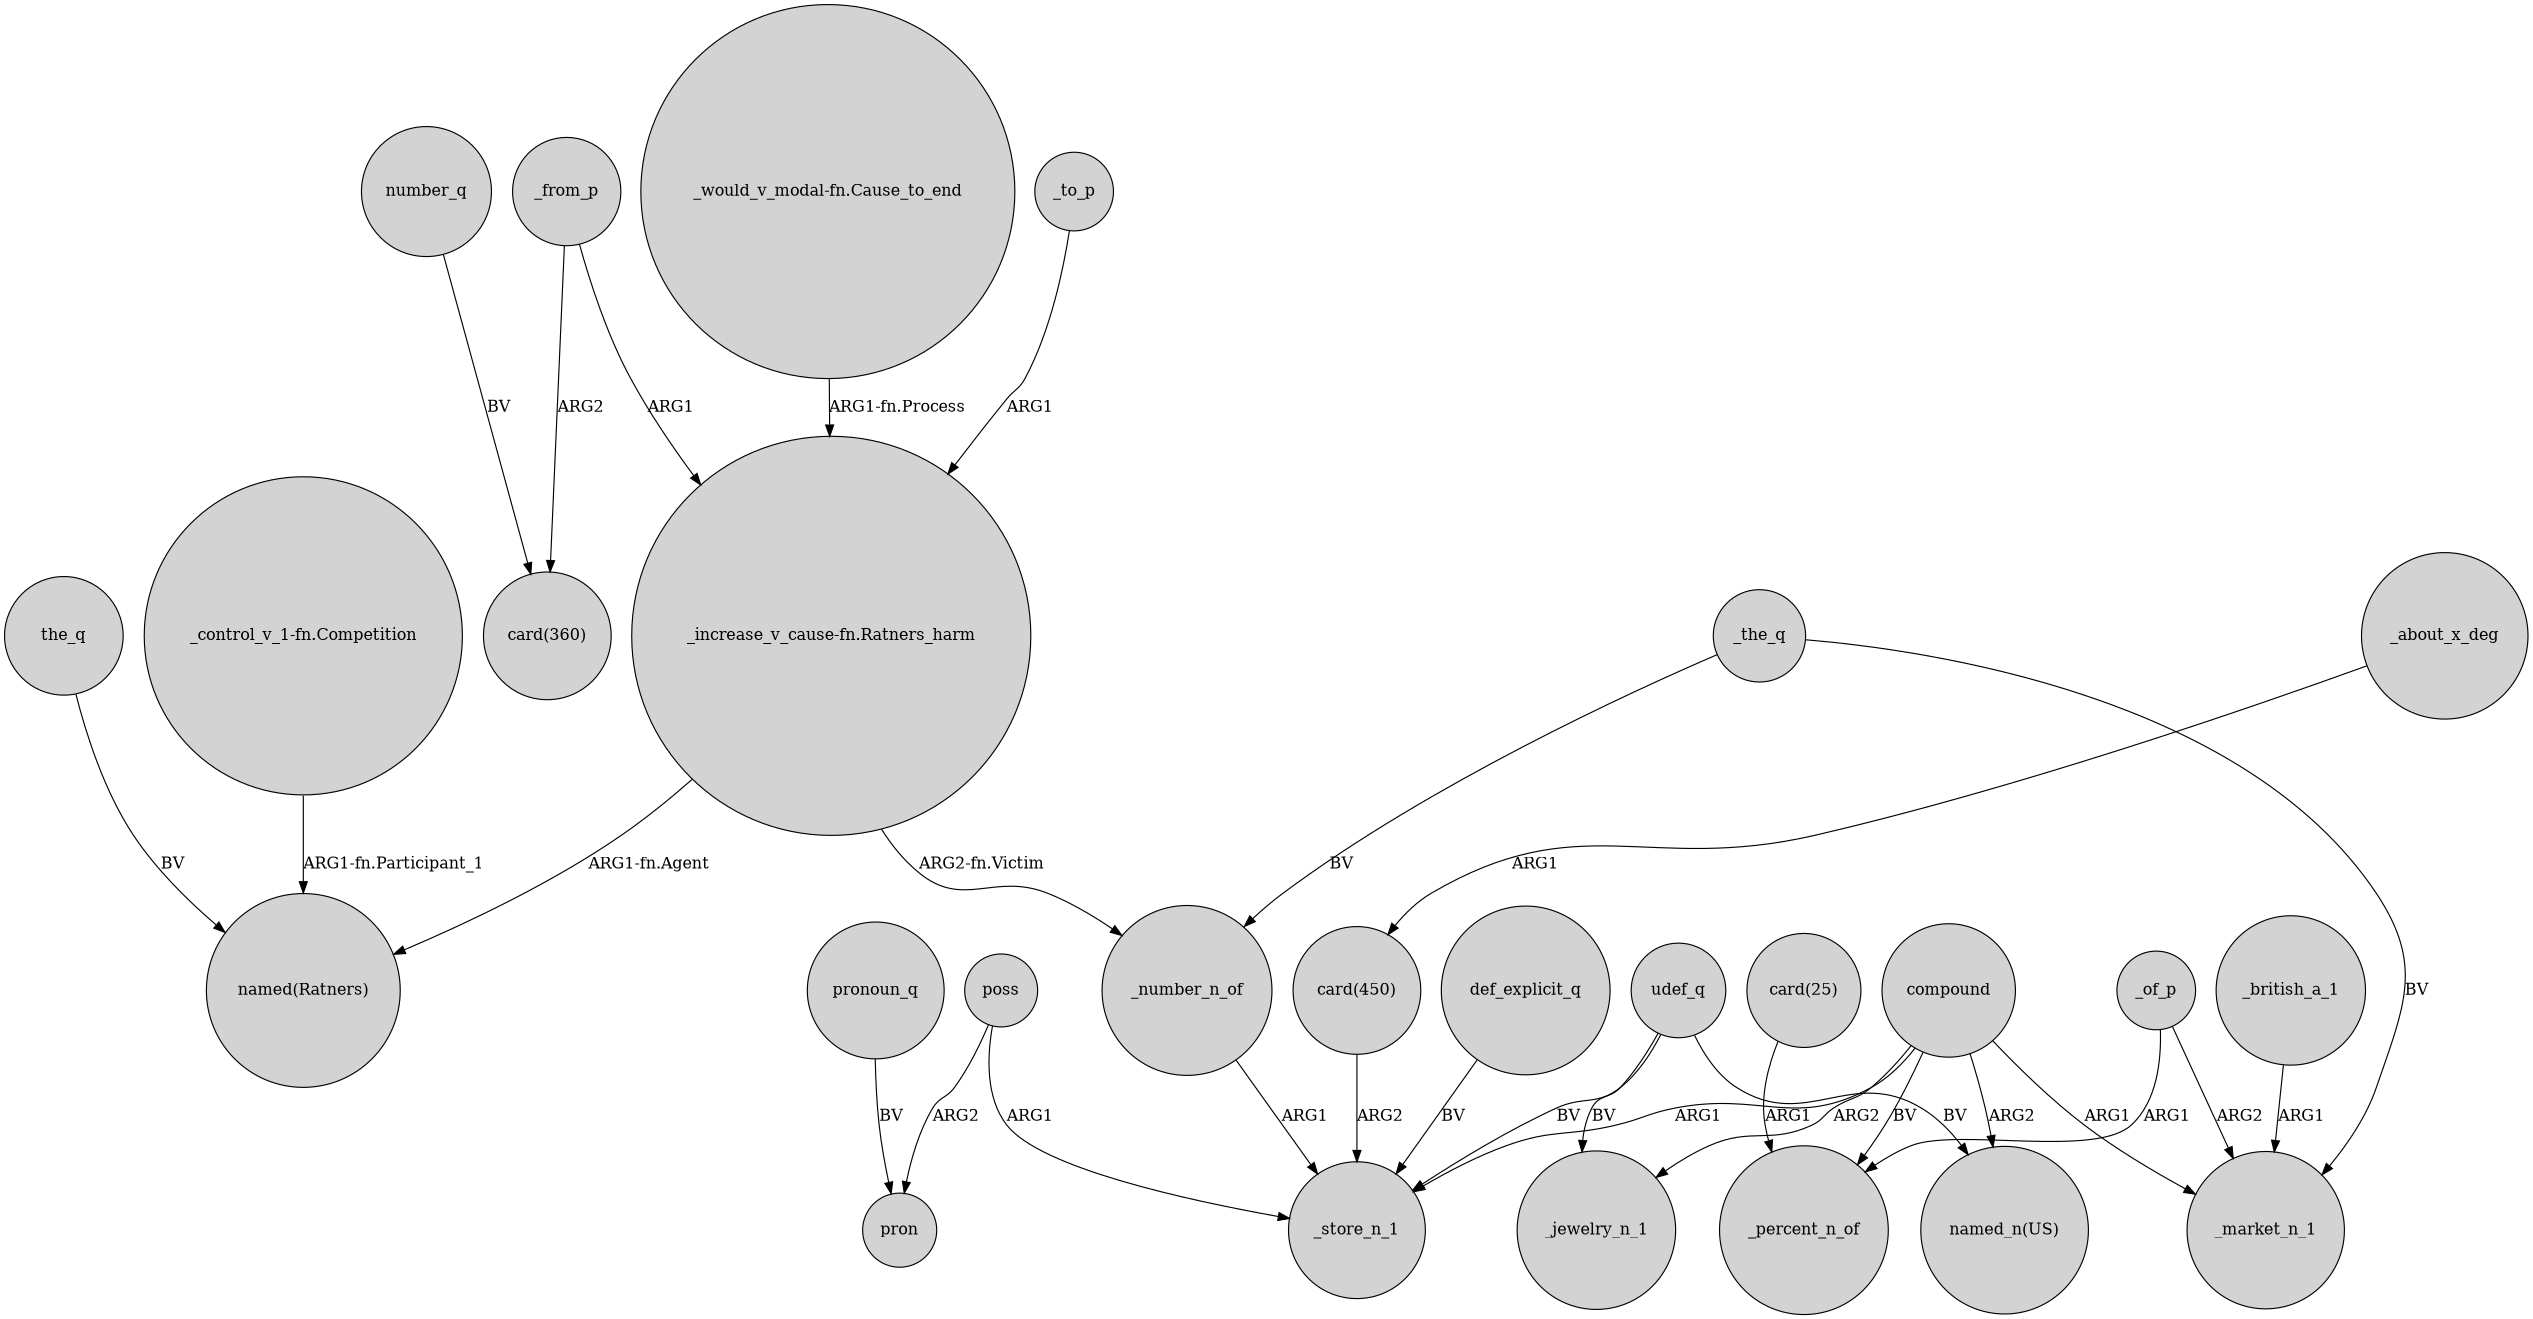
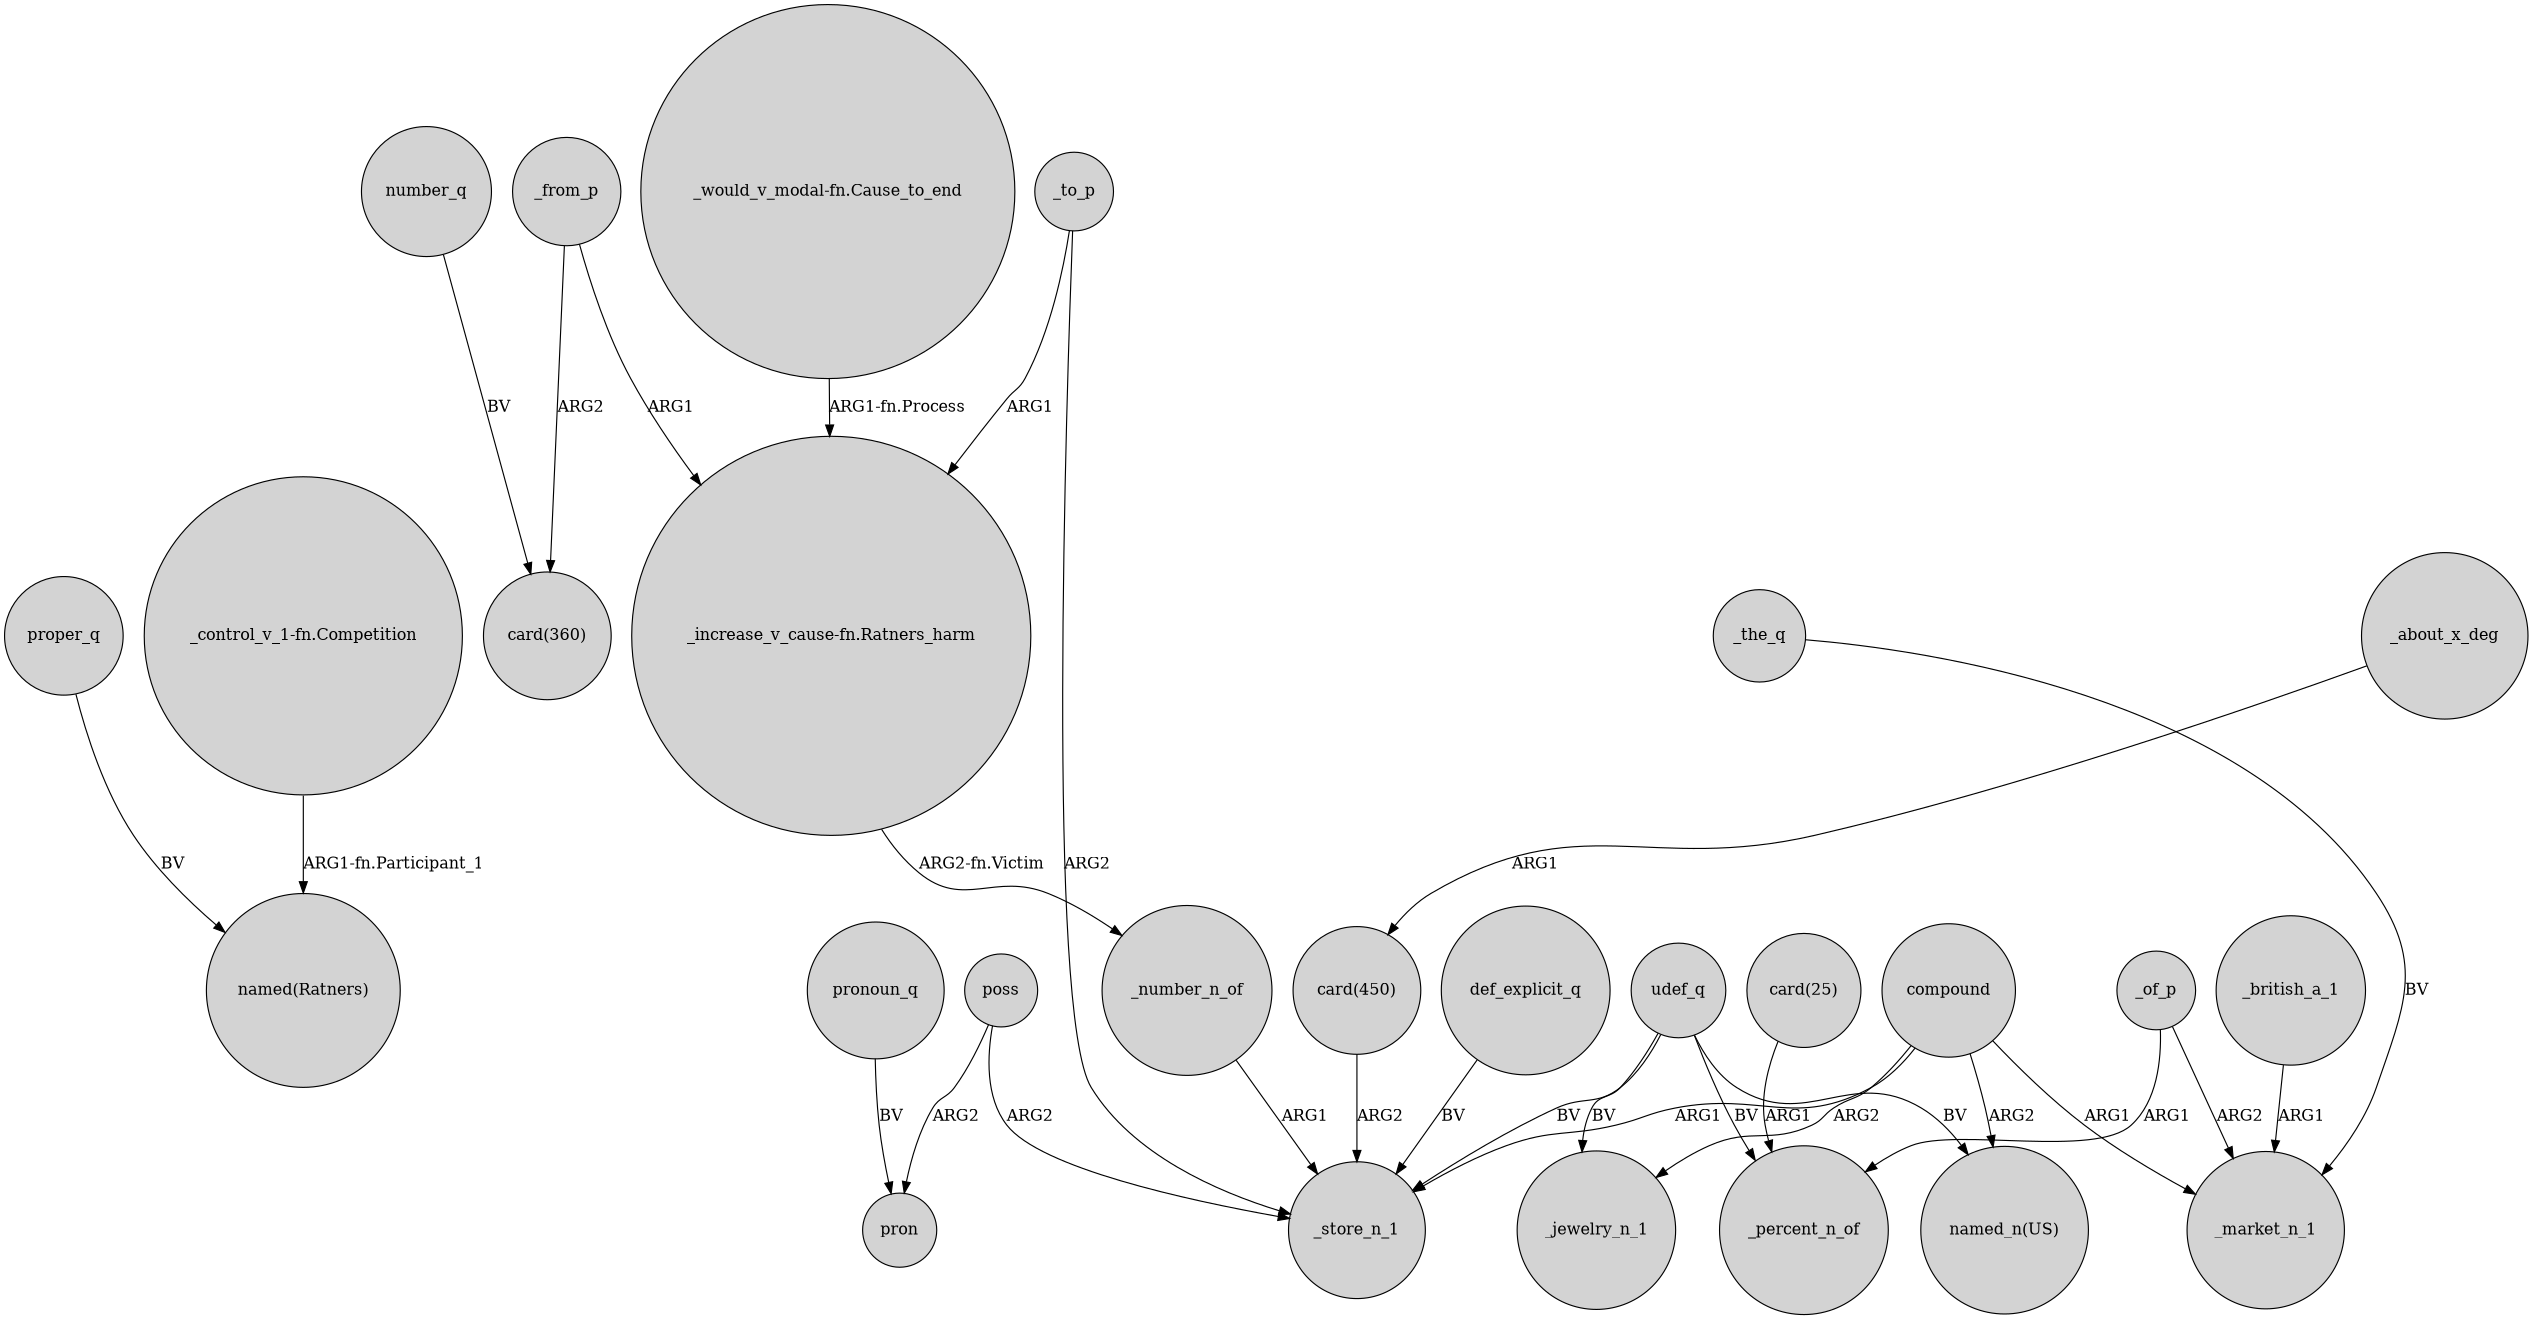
node "the_q": label "the_q" -> "proper_q"
edge "_the_q" -> "_number_n_of": removed, label "BV"
edge "_to_p" -> "_store_n_1": added, label "ARG2"
edge "_increase_v_cause-fn.Ratners_harm" -> "named(Ratners)": removed, label "ARG1-fn.Agent"
edge "compound" -> "_percent_n_of": now "udef_q" -> "_percent_n_of"
edge "poss" -> "_store_n_1": label "ARG1" -> "ARG2"
